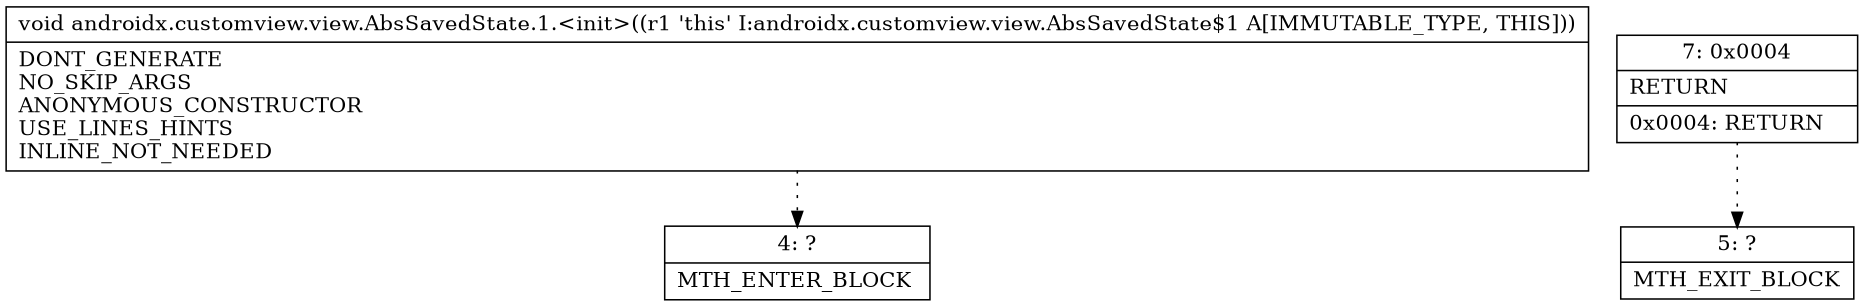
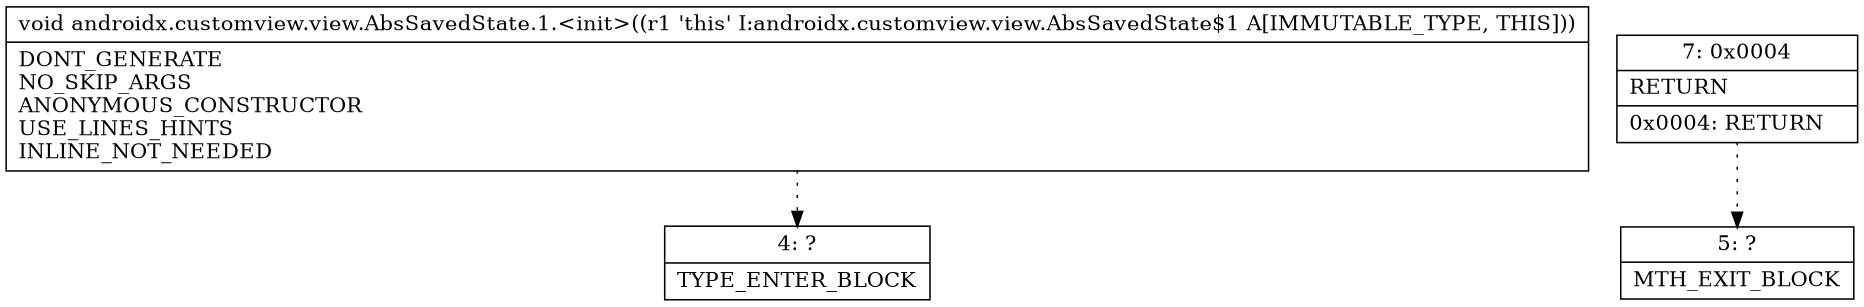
node "4: ?": text "MTH_ENTER_BLOCK" -> "TYPE_ENTER_BLOCK"
